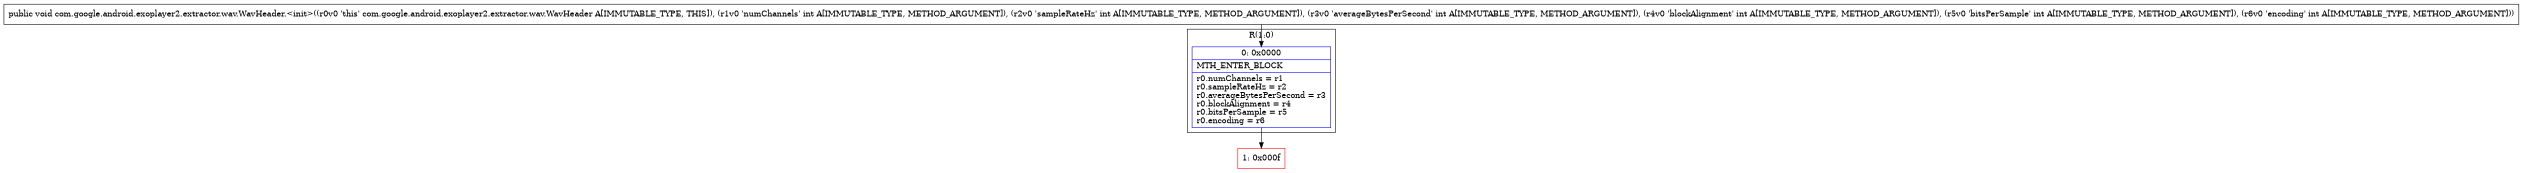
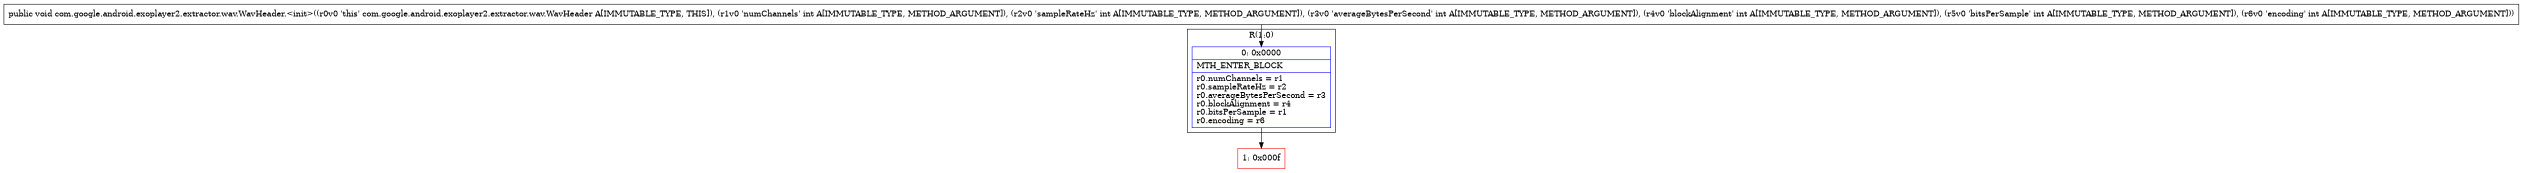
node "0: 0x0000": text "r0.bitsPerSample = r5" -> "r0.bitsPerSample = r1"
